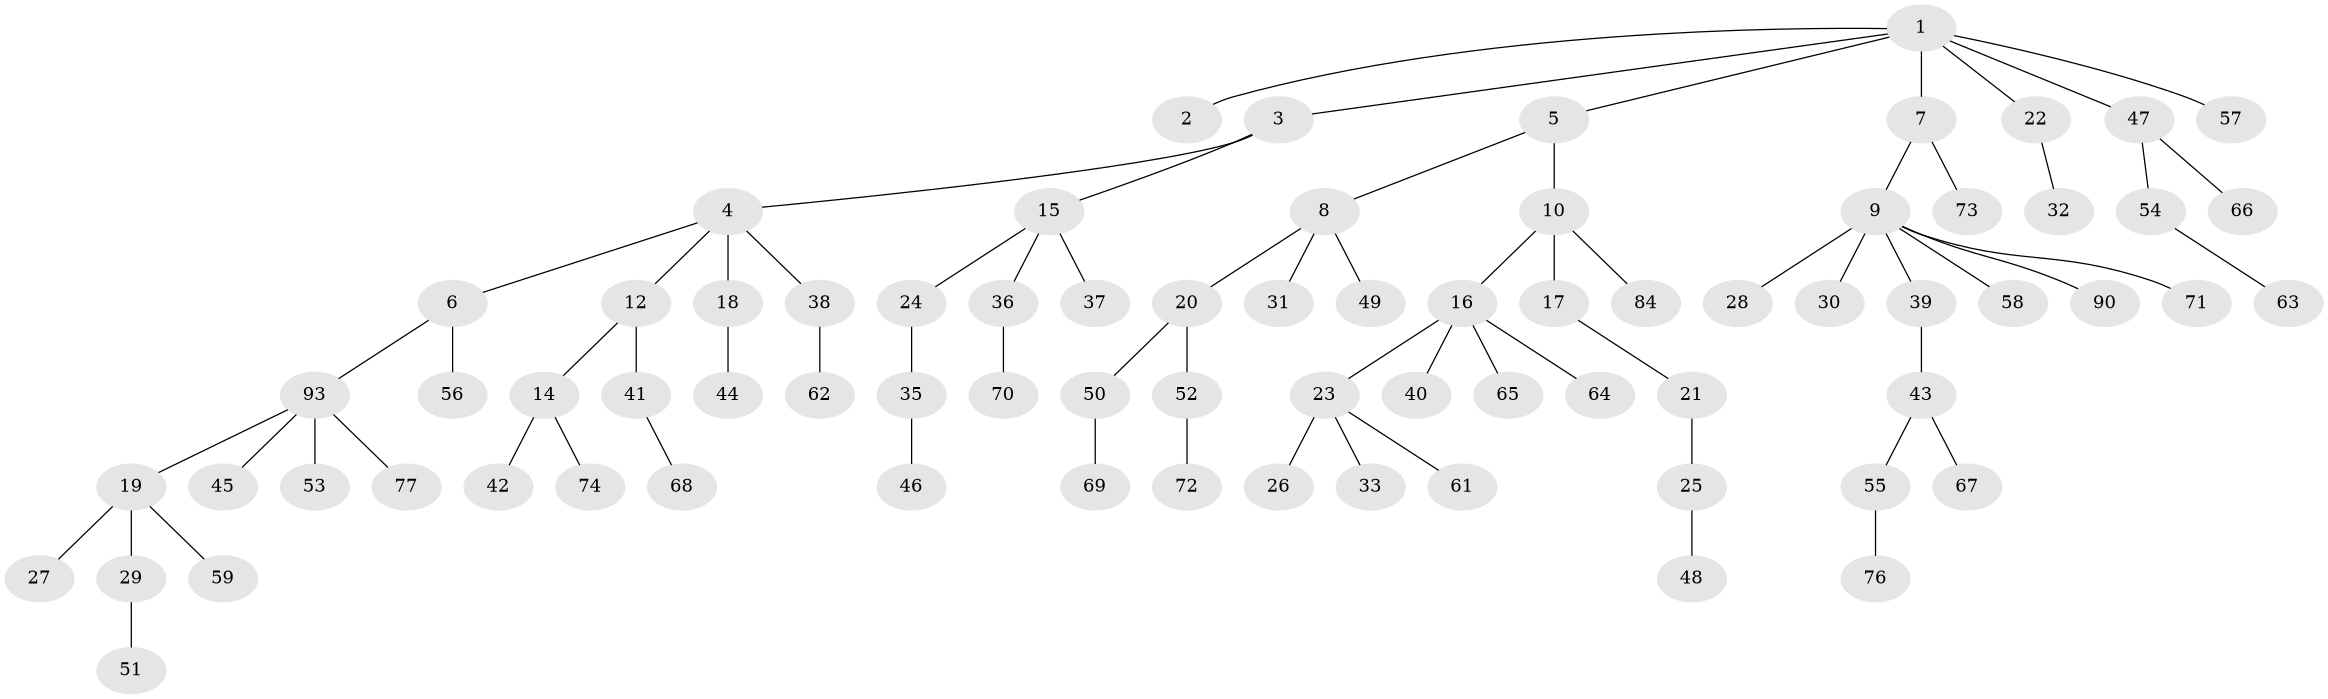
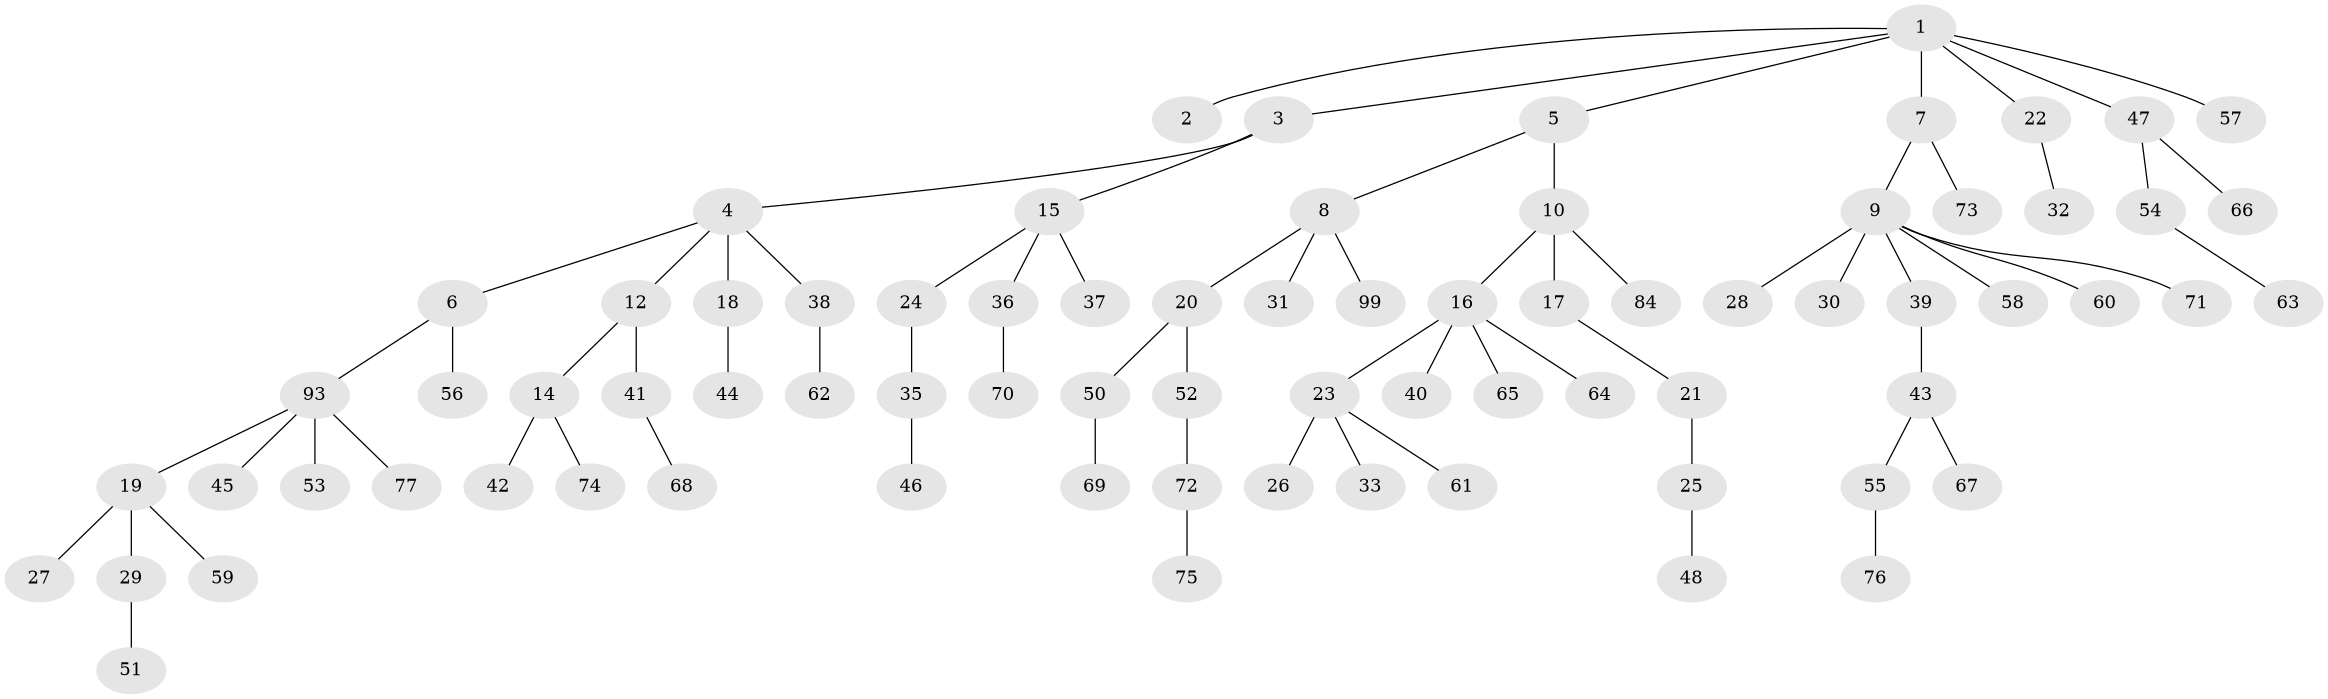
node "49": label "49" -> "99"
node "90": label "90" -> "60"
node "75": added
